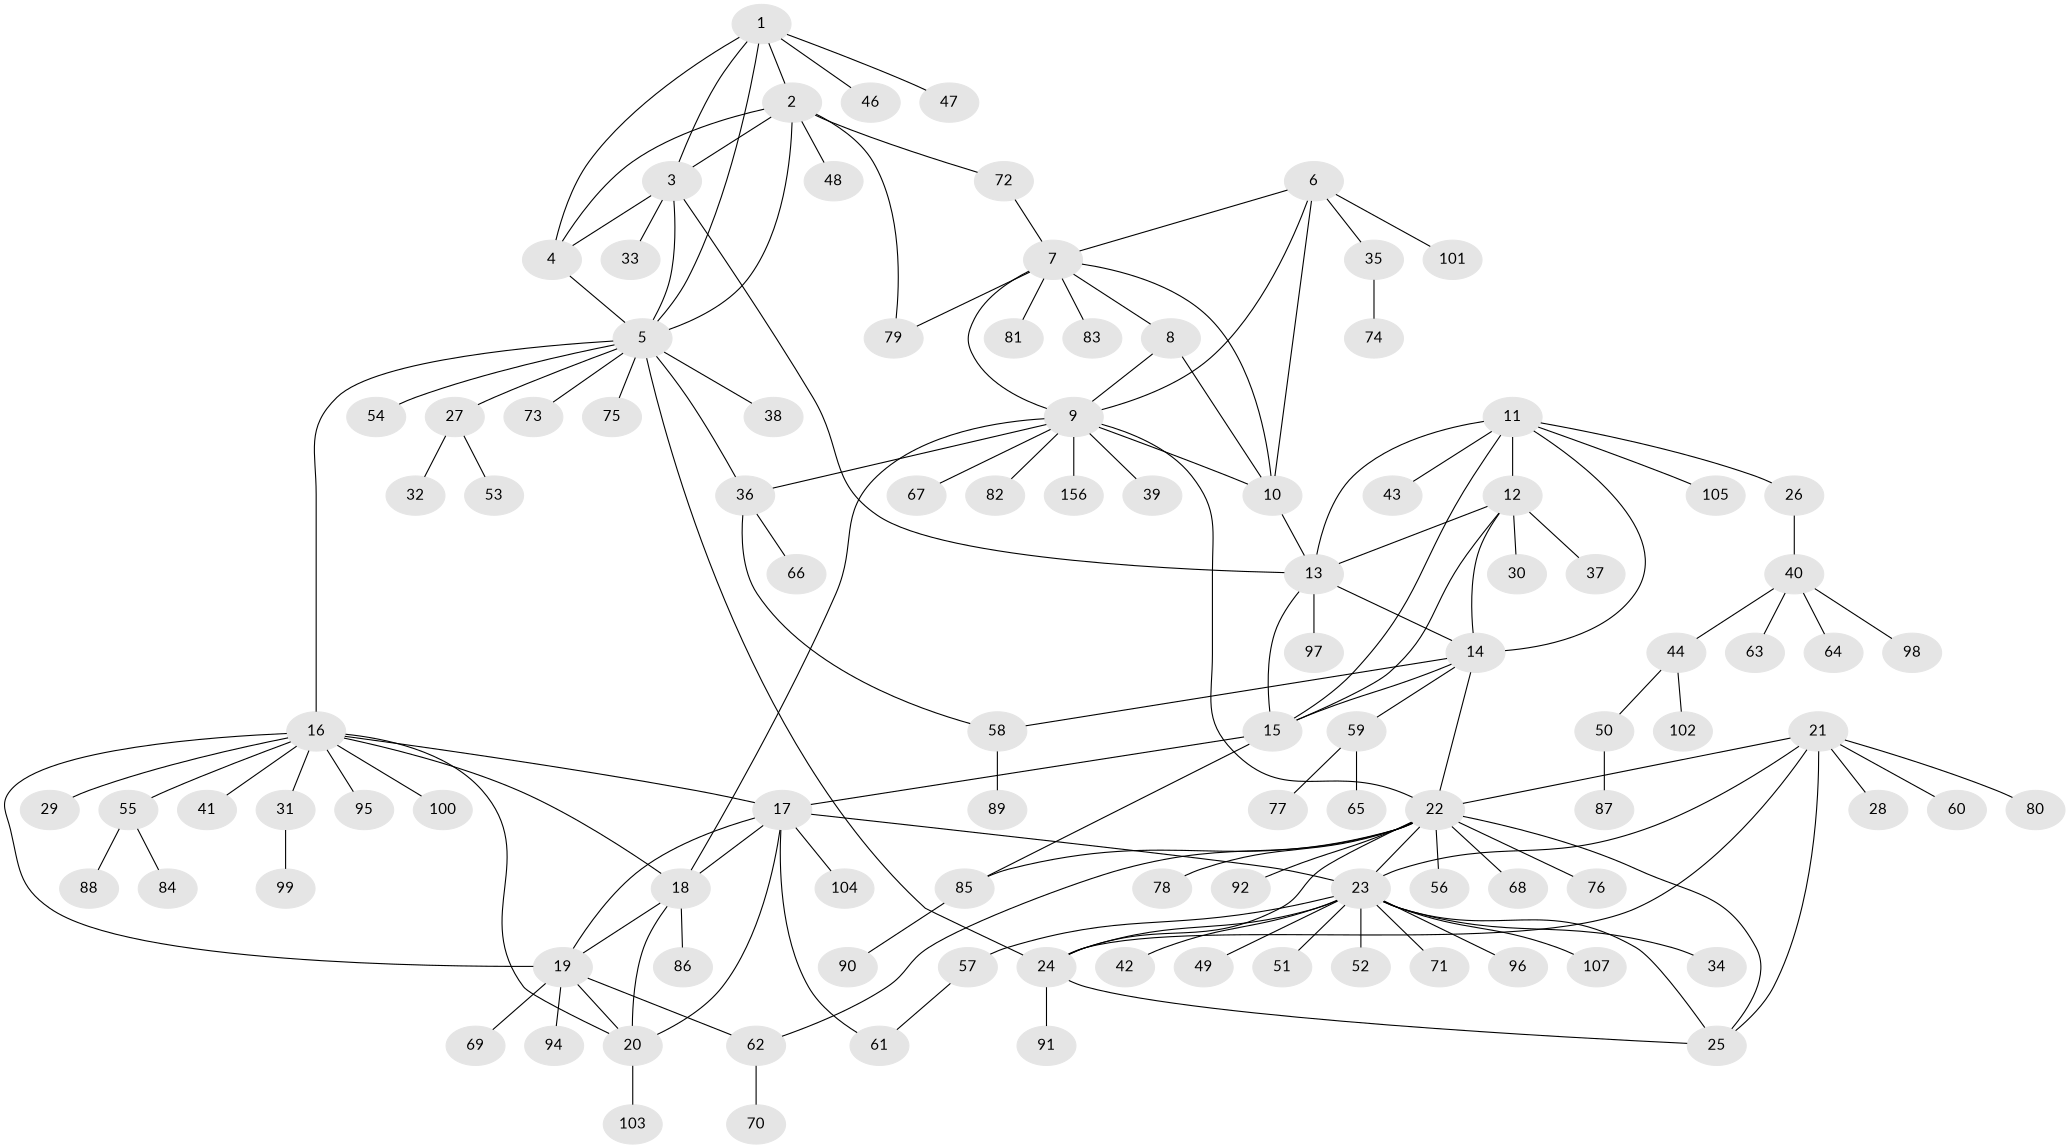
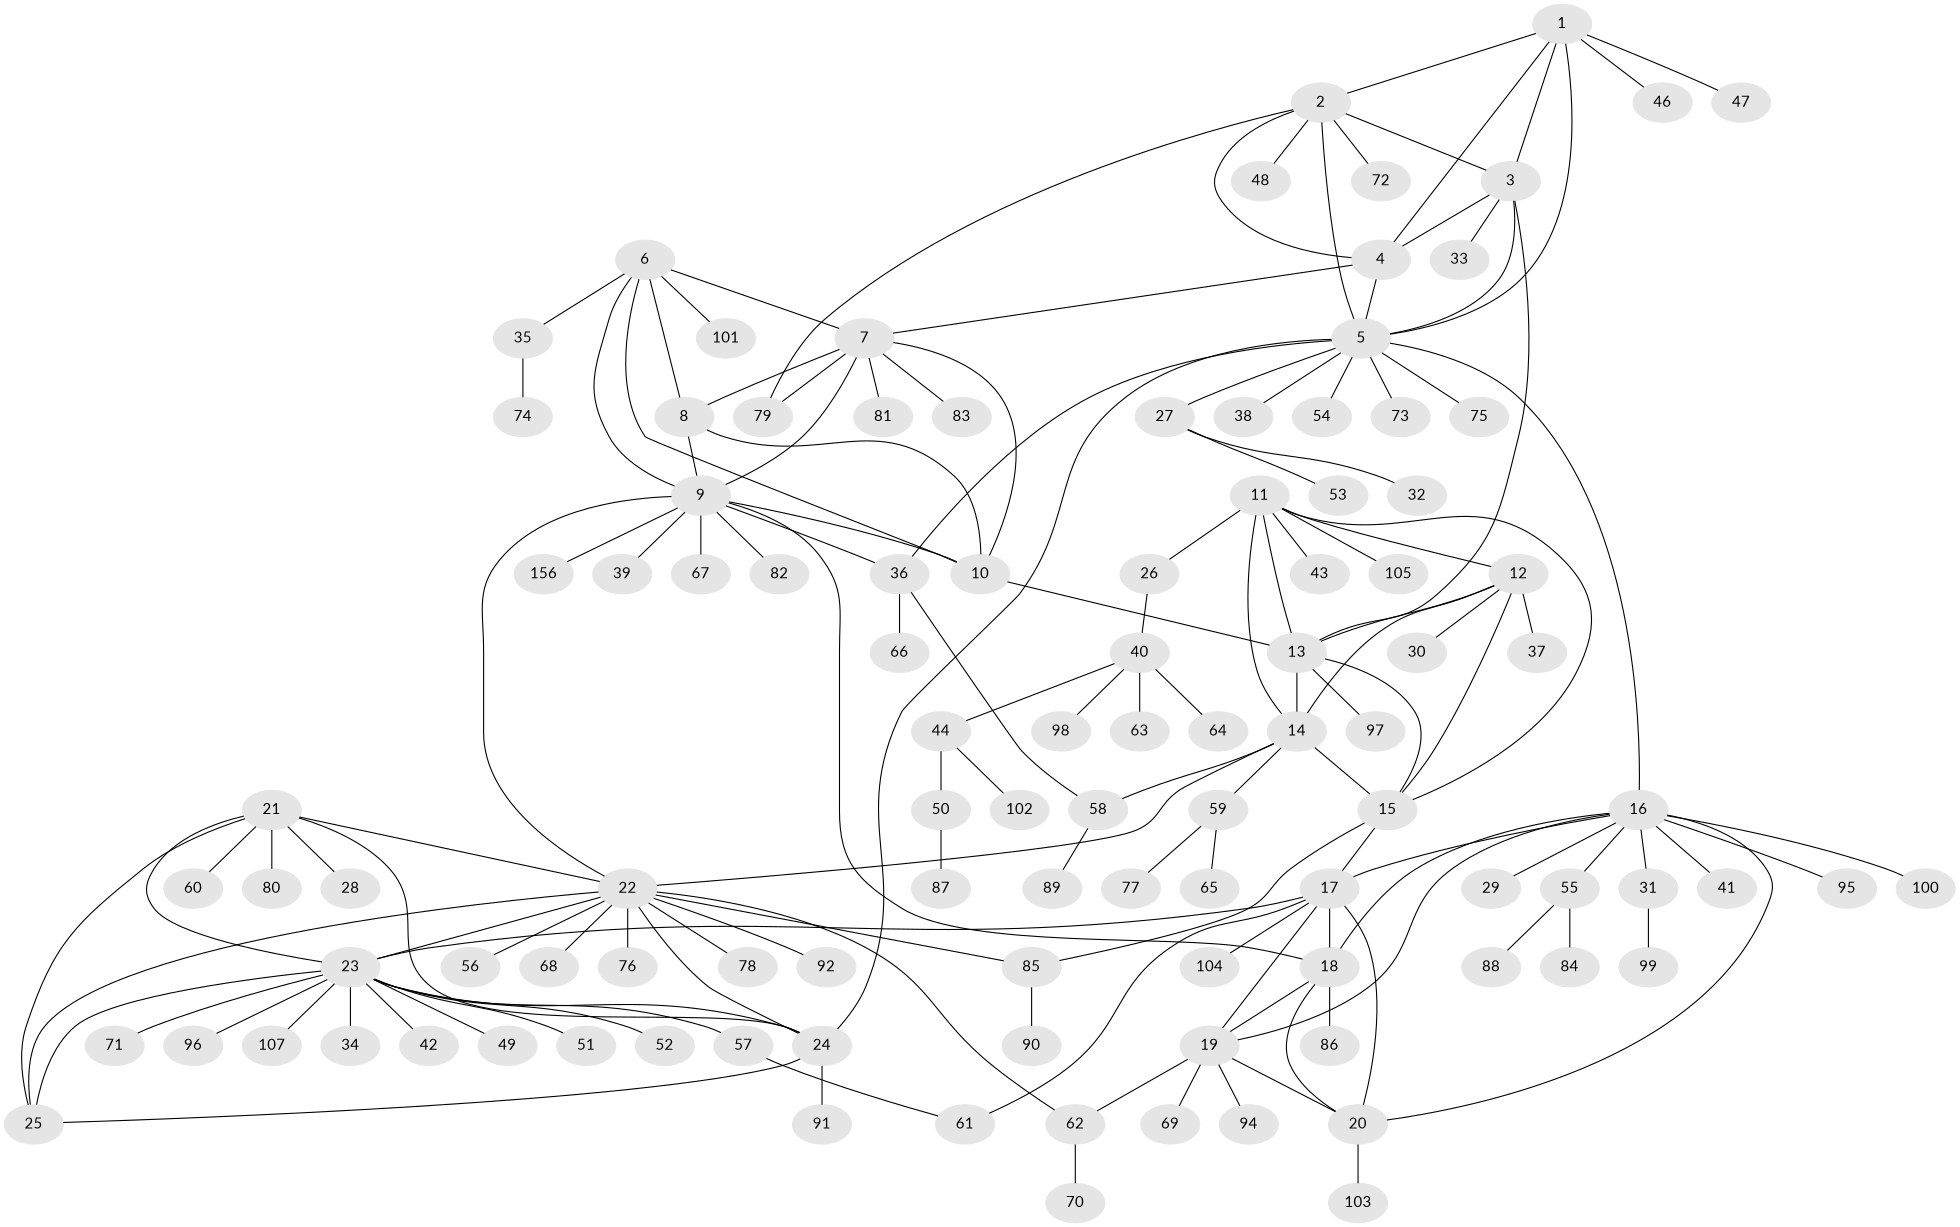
edge "72" -- "7": now "4" -- "7"
edge "6" -- "8": added
